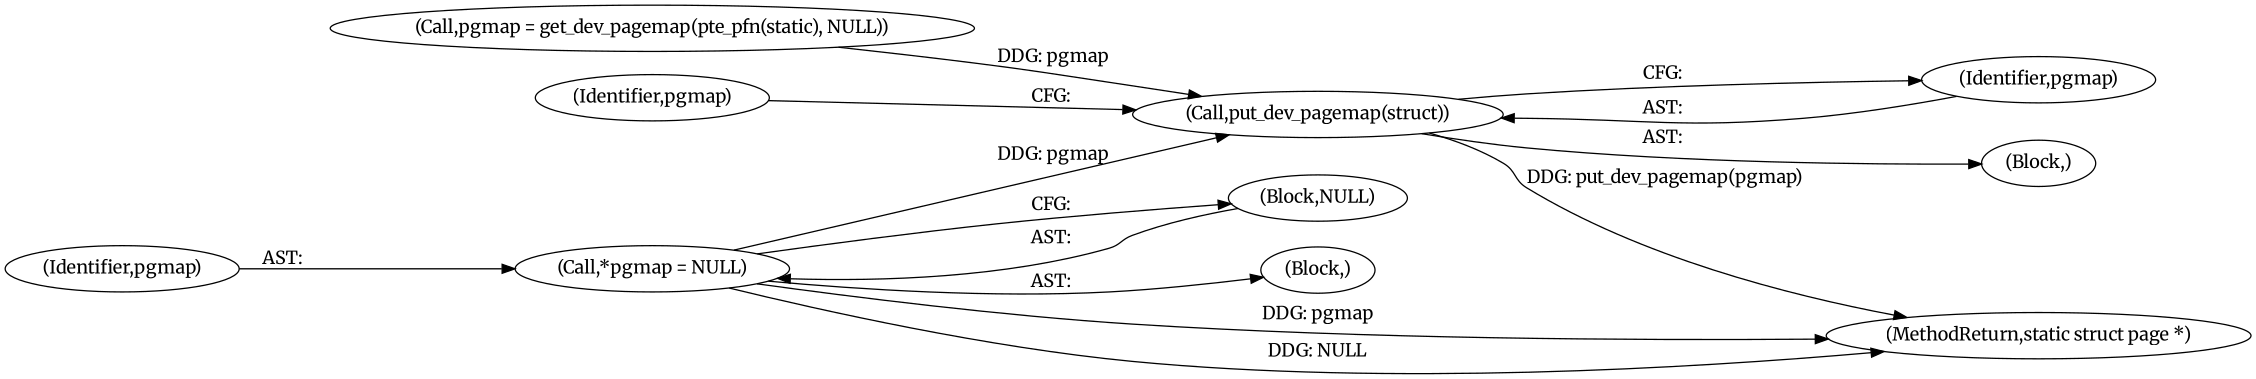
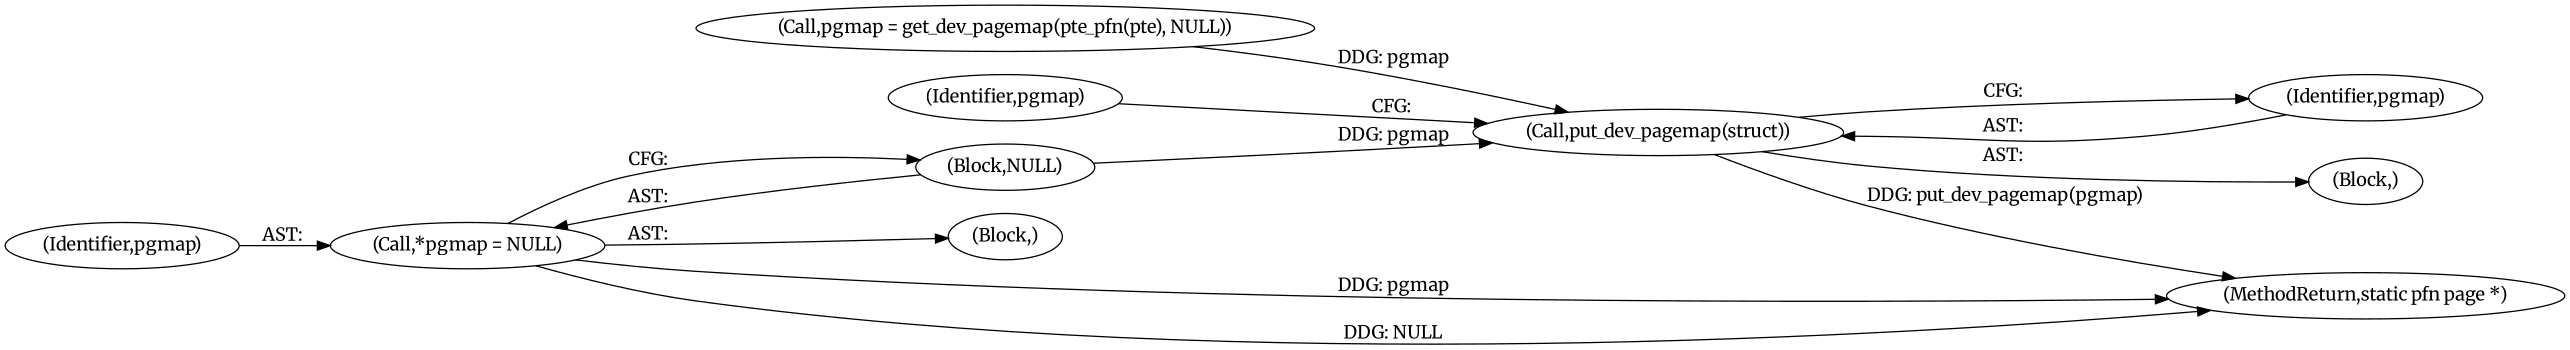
node "(Call,pgmap = get_dev_pagemap(pte_pfn(static), NULL))": label "(Call,pgmap = get_dev_pagemap(pte_pfn(static), NULL))" -> "(Call,pgmap = get_dev_pagemap(pte_pfn(pte), NULL))"
edge "(Call,*pgmap = NULL)" -> "(Call,put_dev_pagemap(struct))": now "(Block,NULL)" -> "(Call,put_dev_pagemap(struct))"
node "(MethodReturn,static struct page *)": label "(MethodReturn,static struct page *)" -> "(MethodReturn,static pfn page *)"
